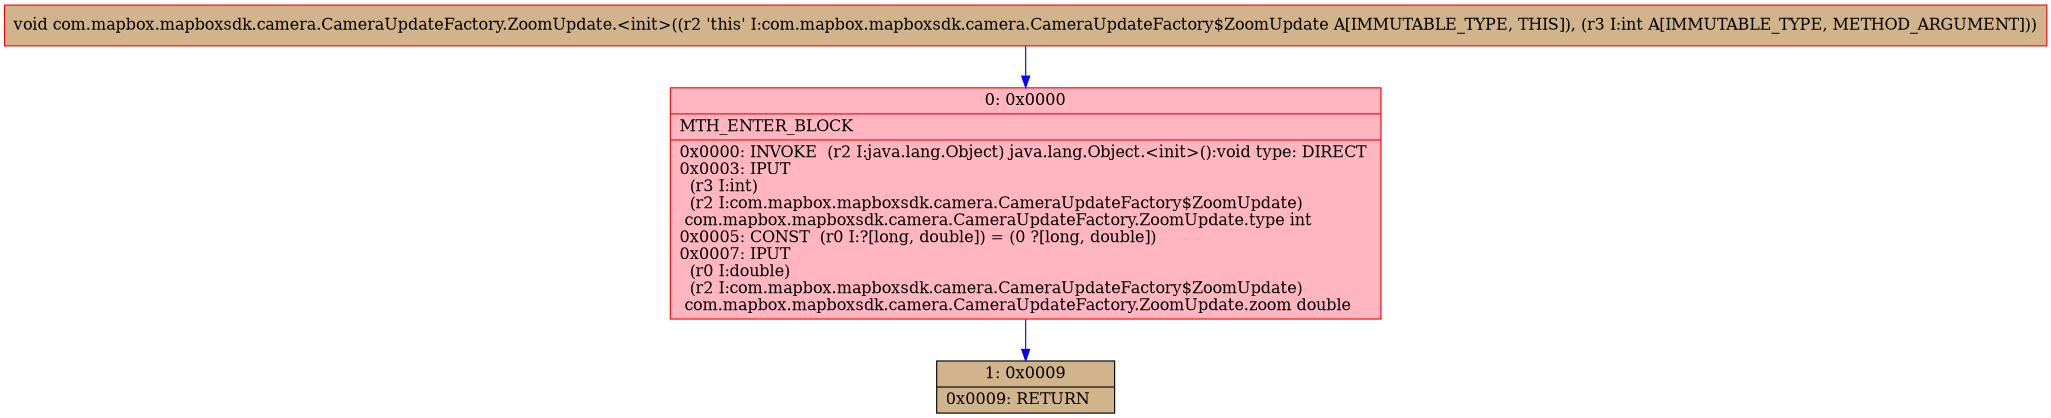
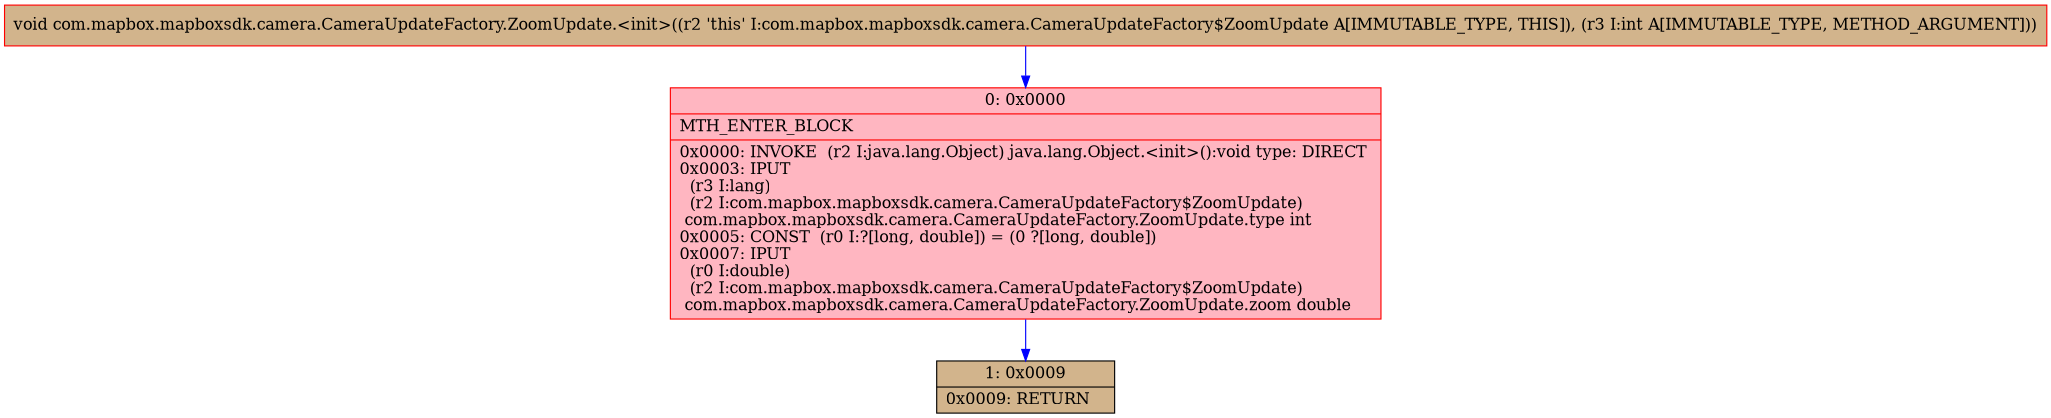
node "0: 0x0000": text "(r3 I:int)" -> "(r3 I:lang)"
